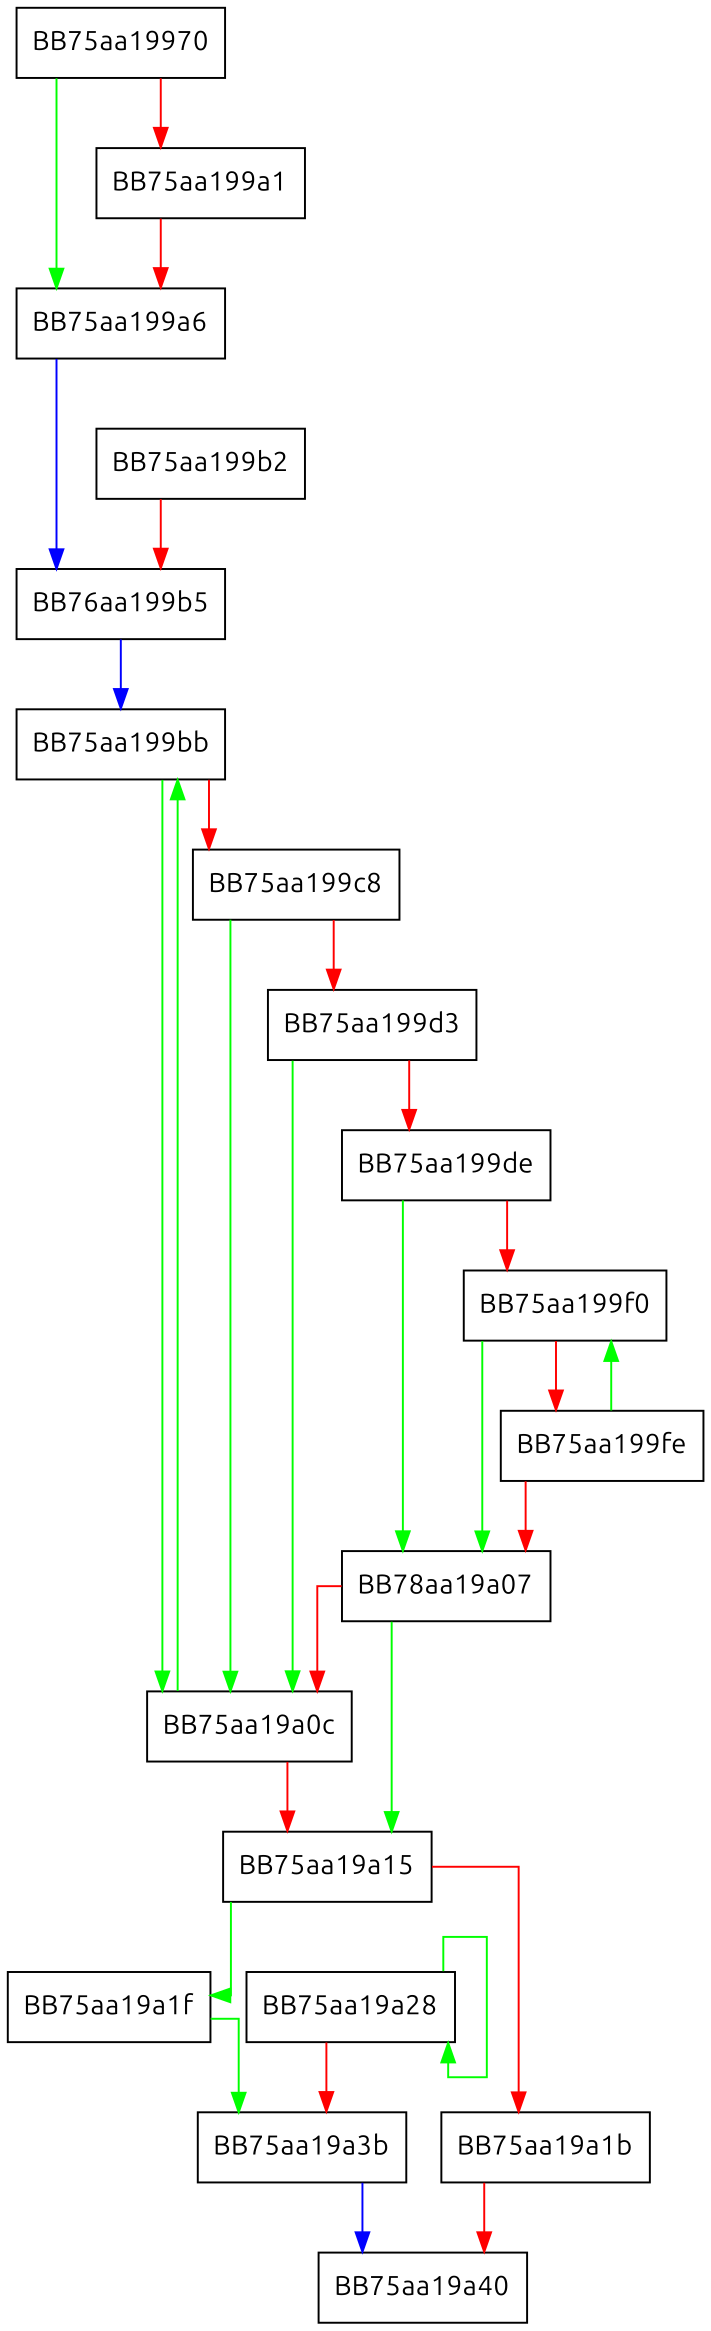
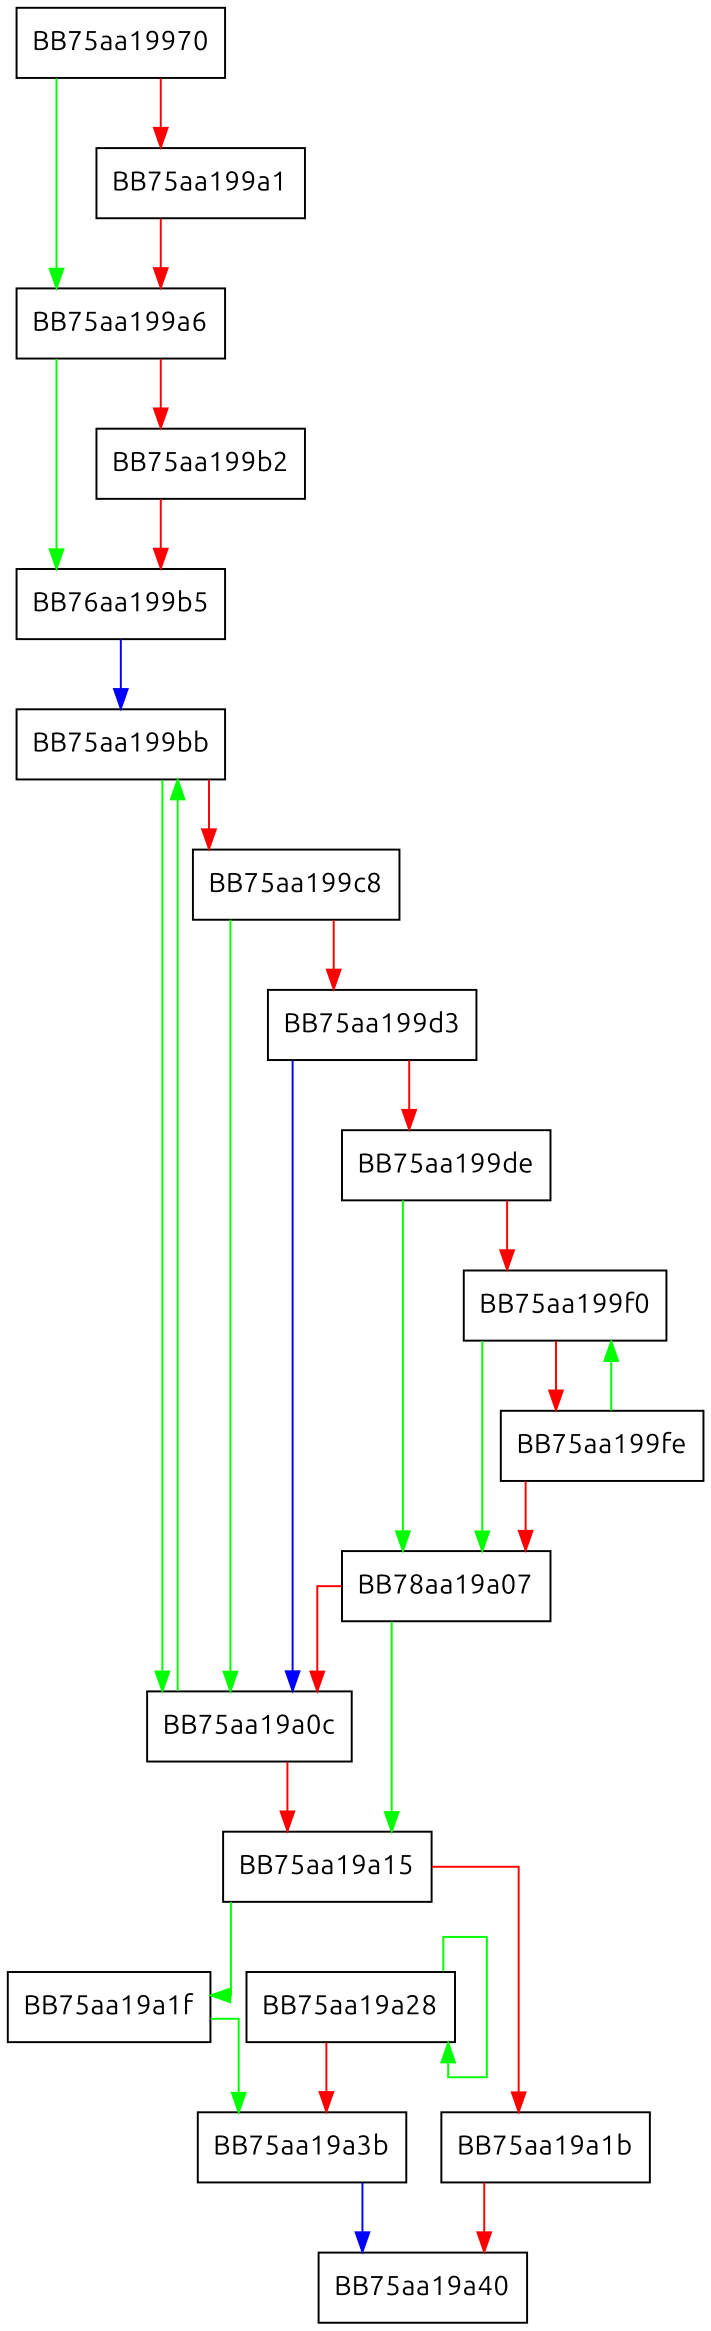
edge "BB75aa199a6" -> "BB75aa199b2": added
edge "BB75aa199a6" -> "BB76aa199b5": color blue -> green
edge "BB75aa199d3" -> "BB75aa19a0c": color green -> blue
